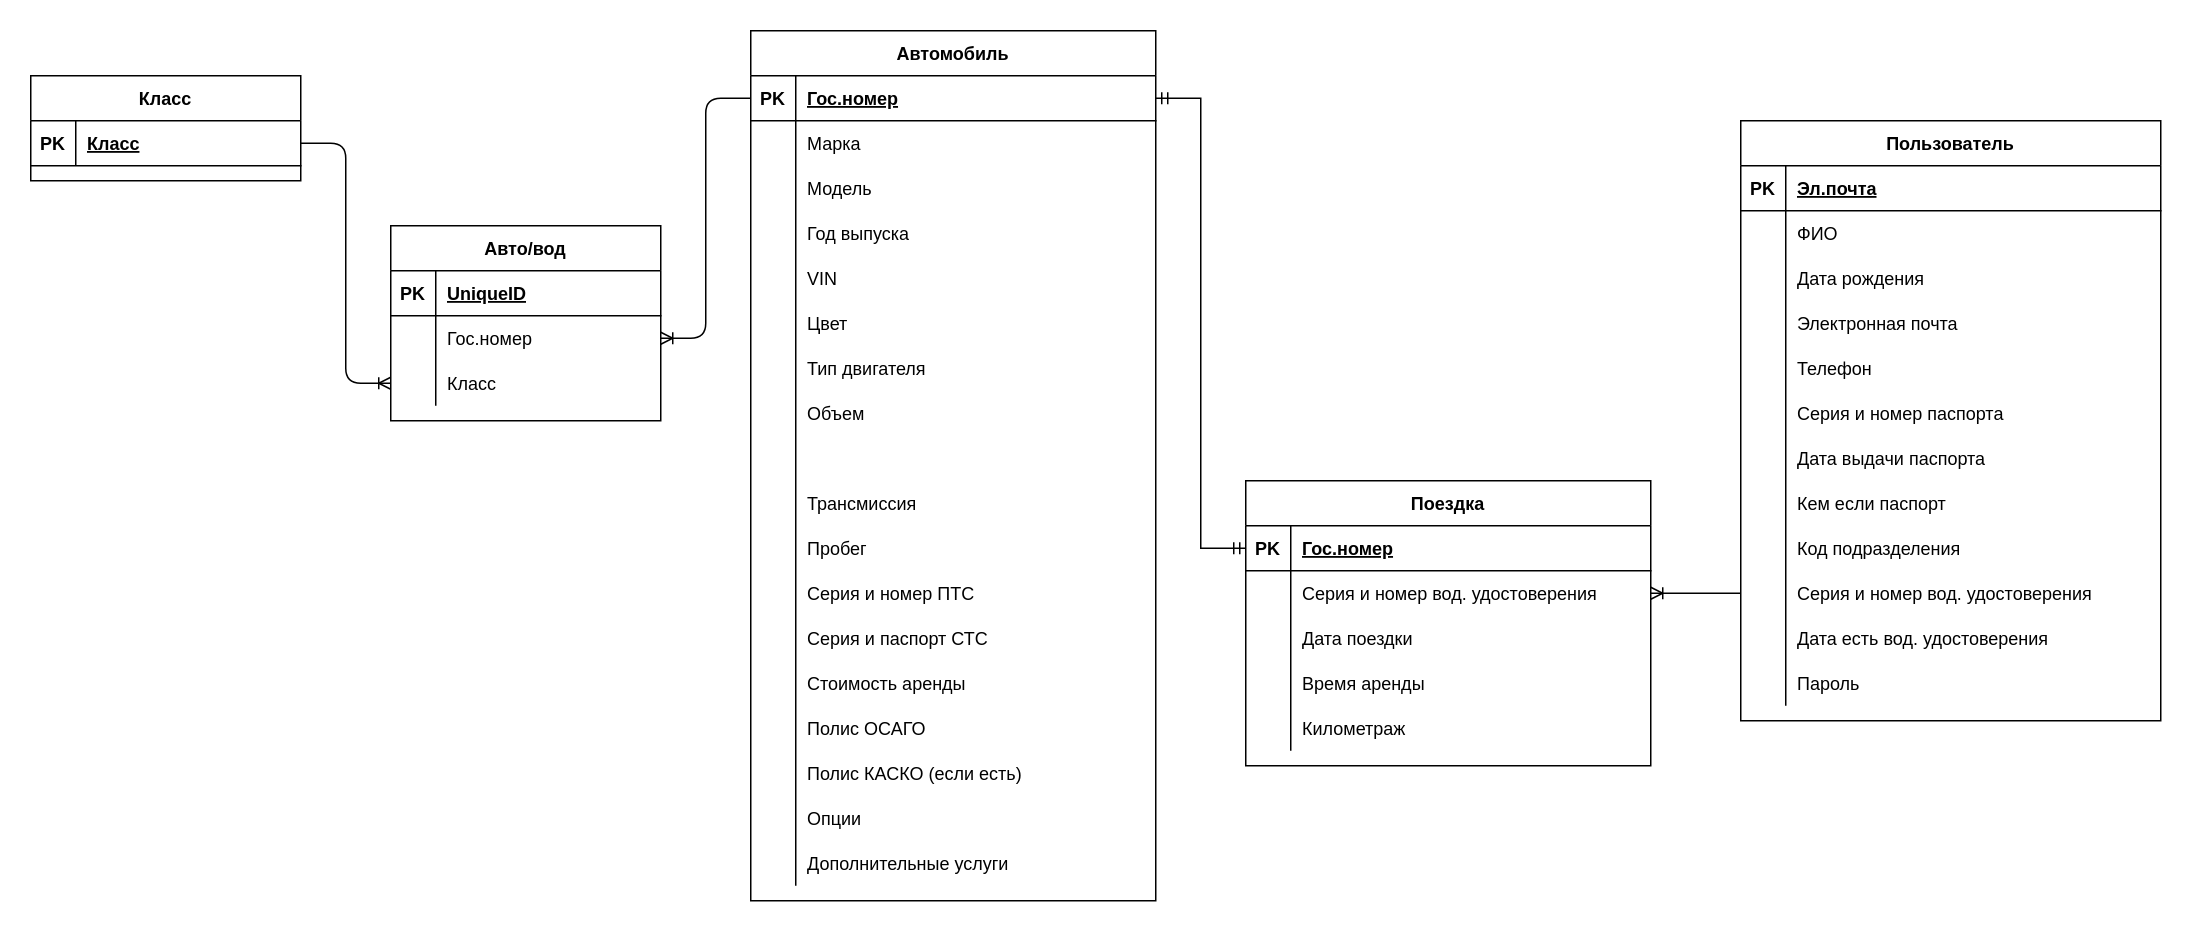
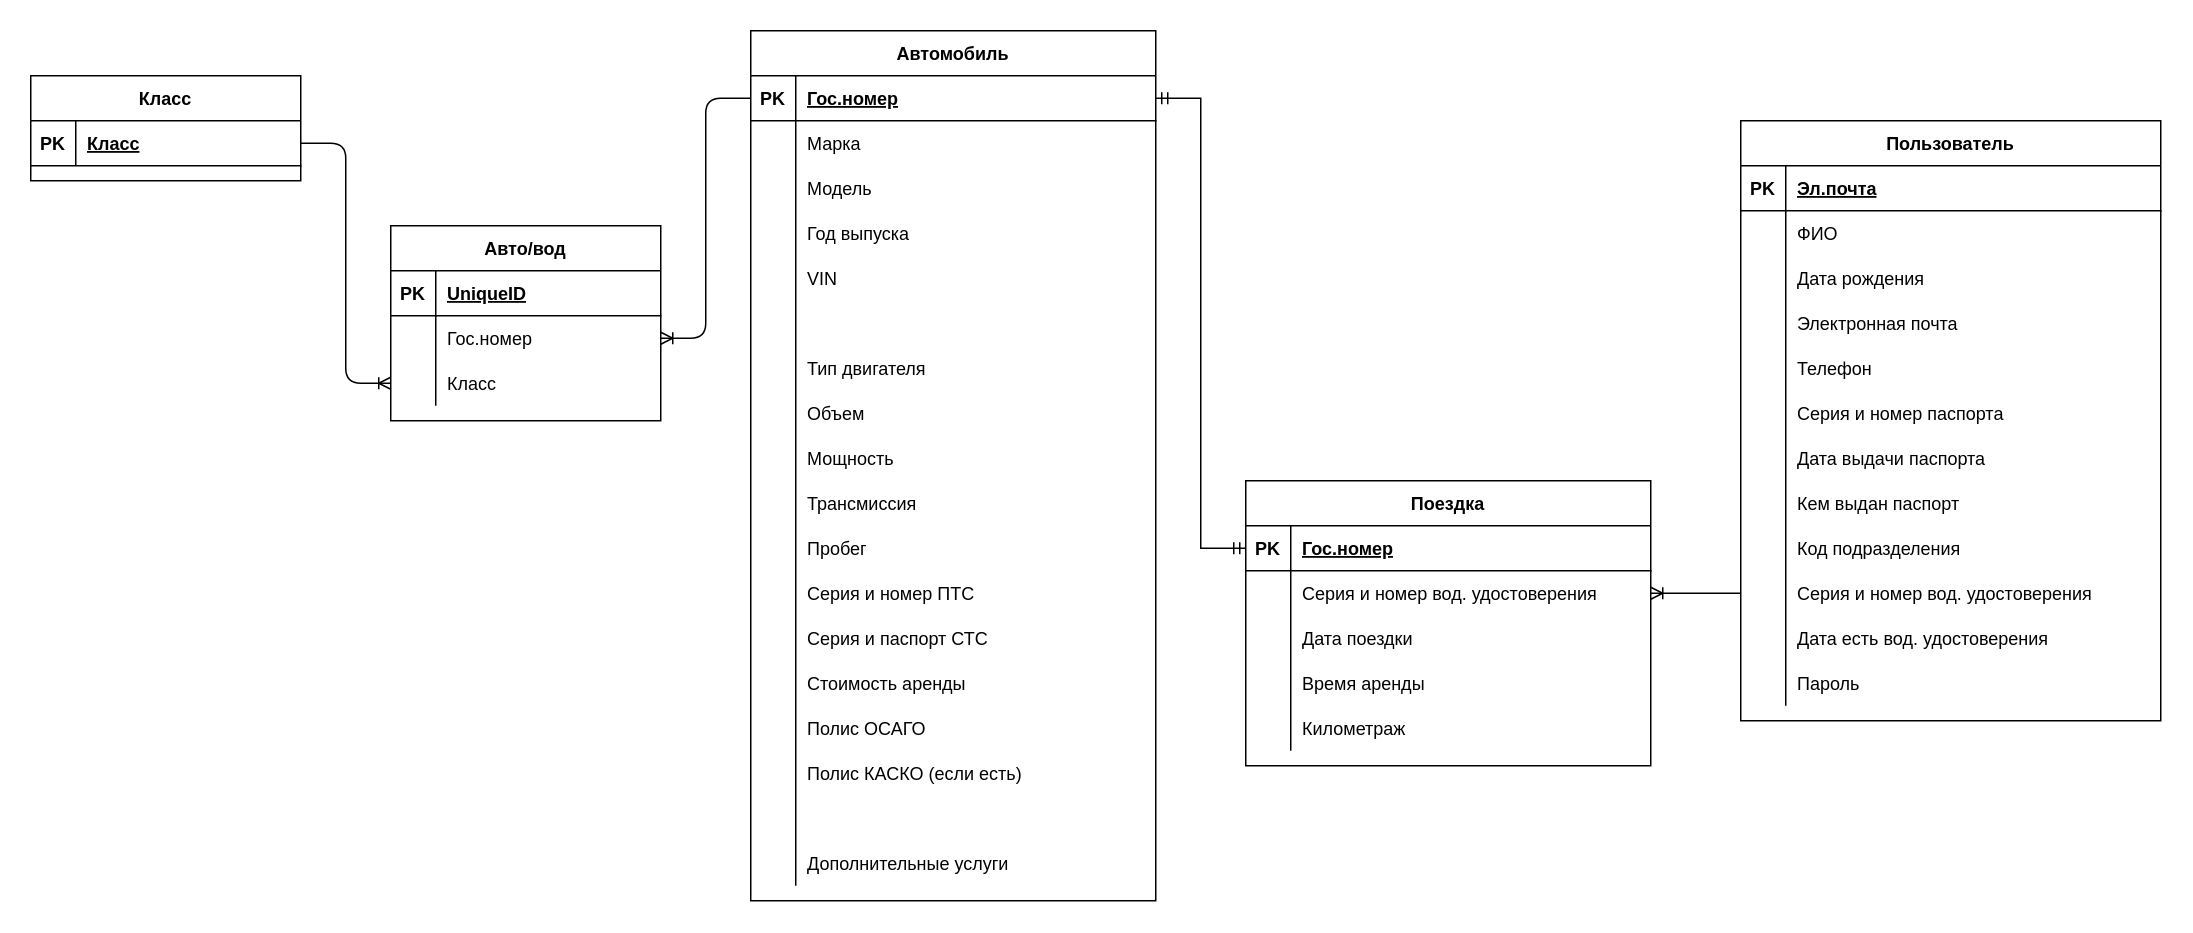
node "Цвет": removed
node "Мощность": added
node "Кем если паспорт": label "Кем если паспорт" -> "Кем выдан паспорт"
node "Опции": removed
